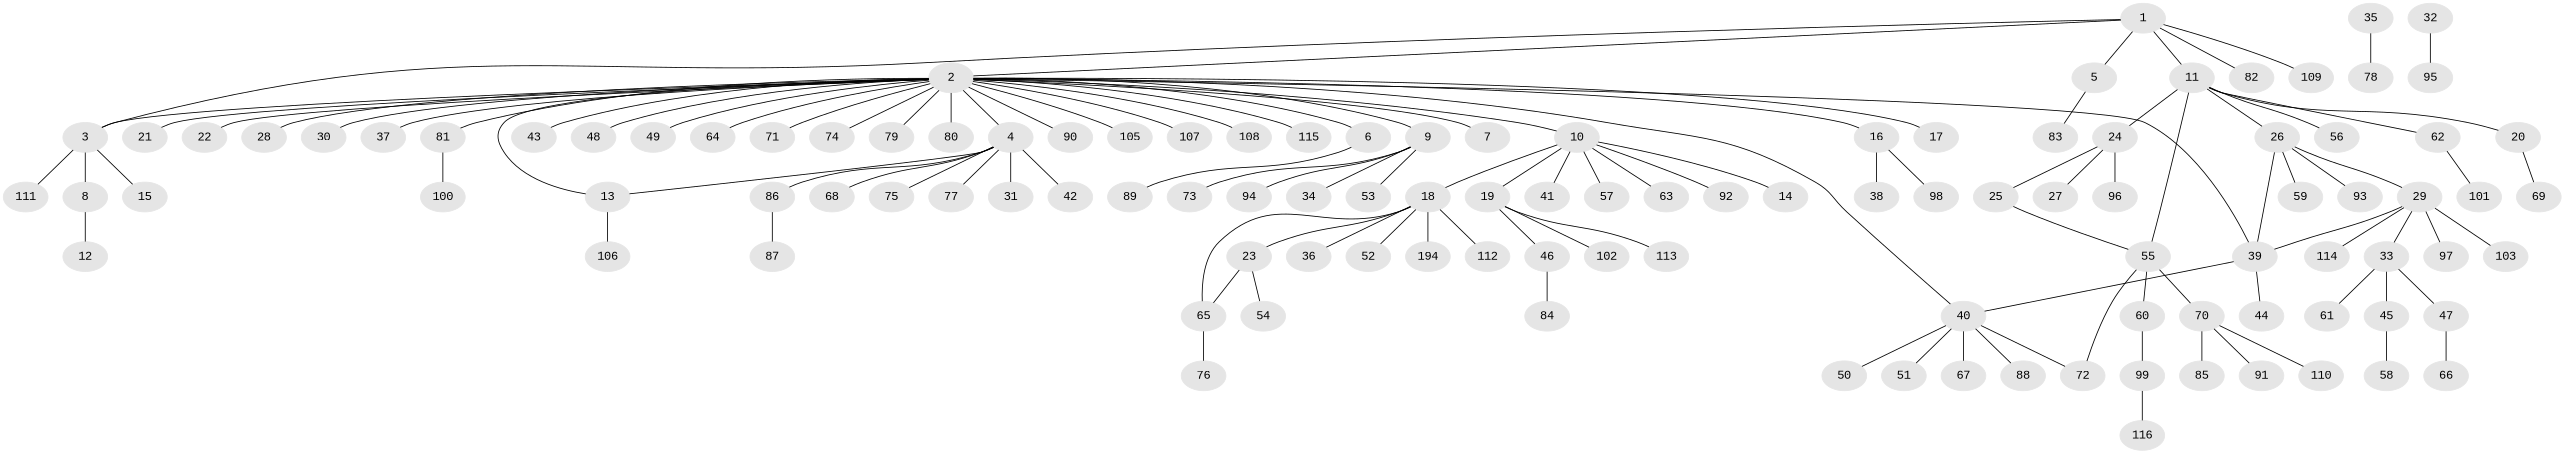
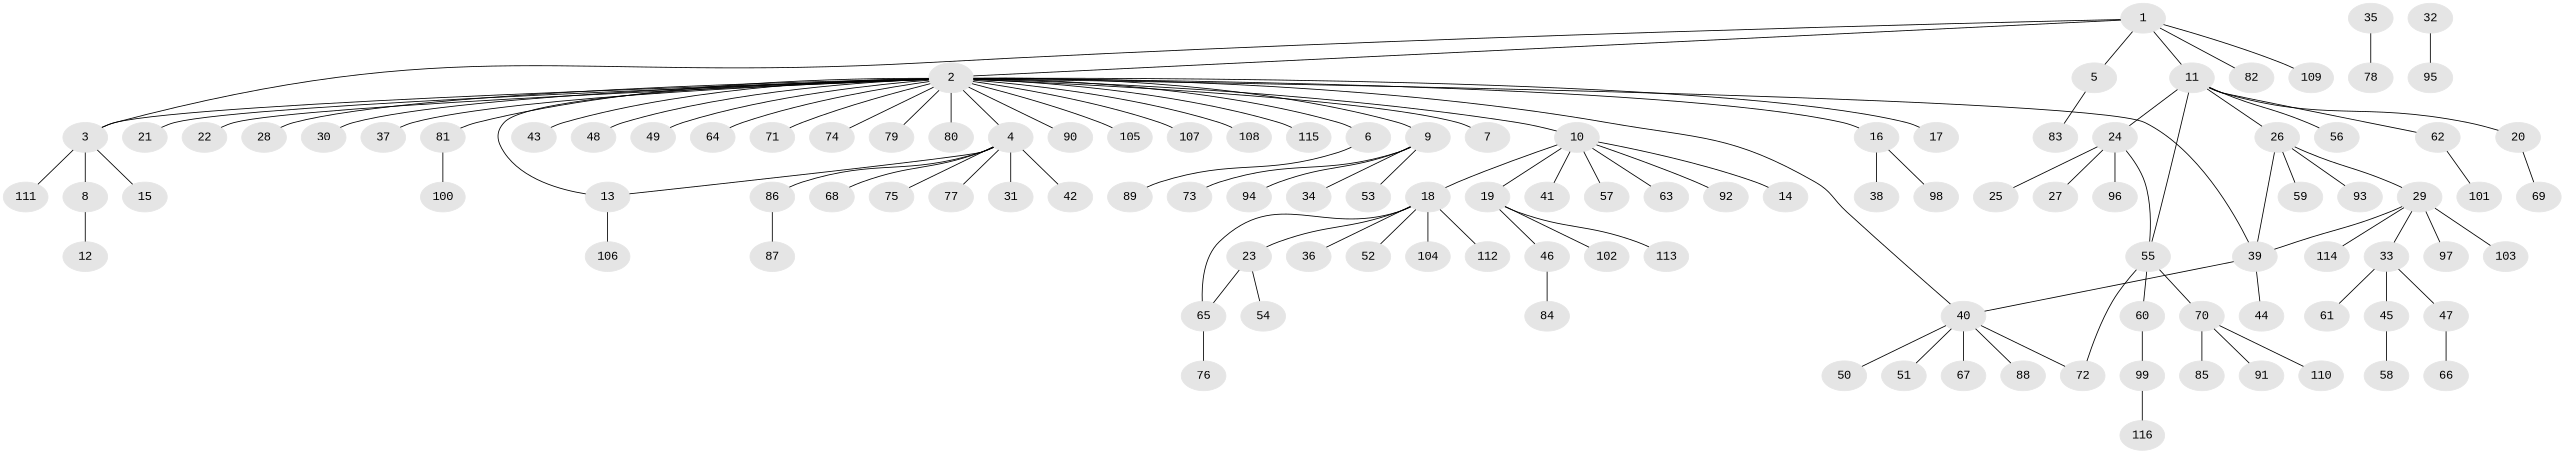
edge "25" -- "55": now "24" -- "55"
node "194": label "194" -> "104"
